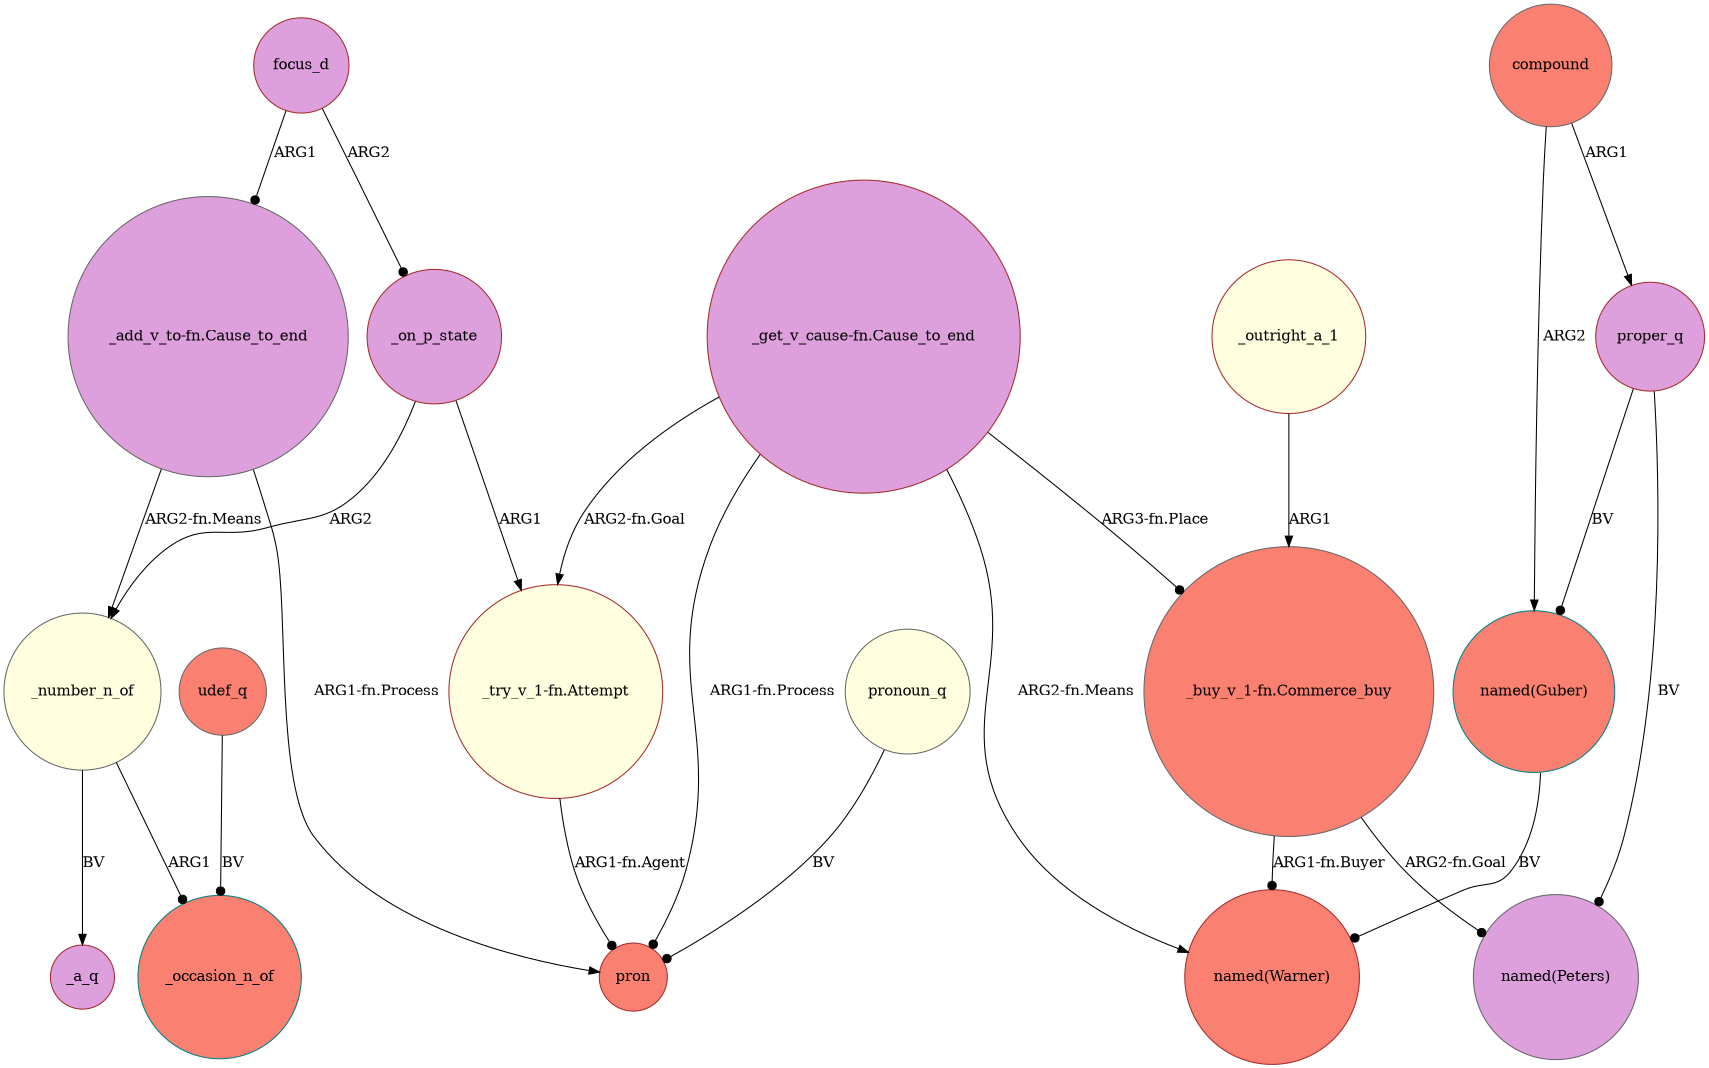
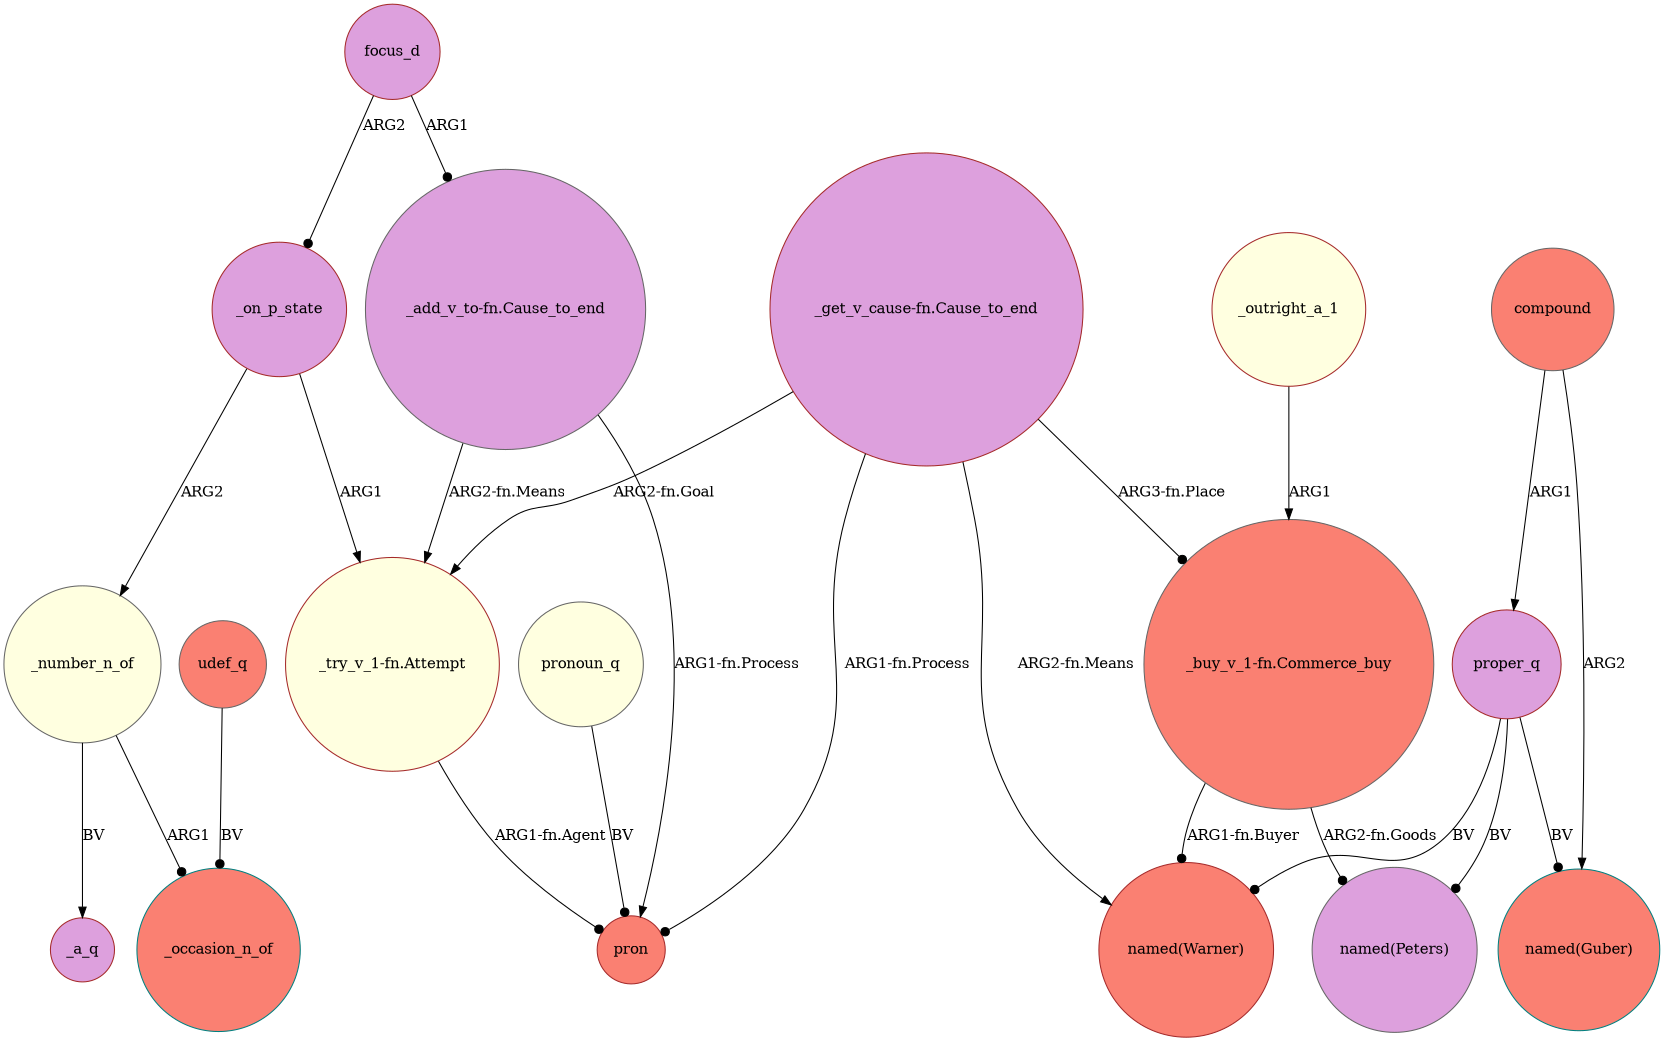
edge "_add_v_to-fn.Cause_to_end" -> "_number_n_of": now "_add_v_to-fn.Cause_to_end" -> "_try_v_1-fn.Attempt"
edge "_buy_v_1-fn.Commerce_buy" -> "named(Peters)": label "ARG2-fn.Goal" -> "ARG2-fn.Goods"
edge "named(Guber)" -> "named(Warner)": now "proper_q" -> "named(Warner)"
